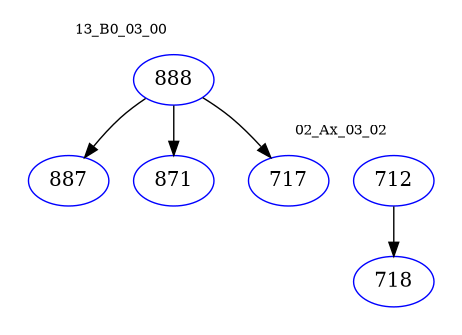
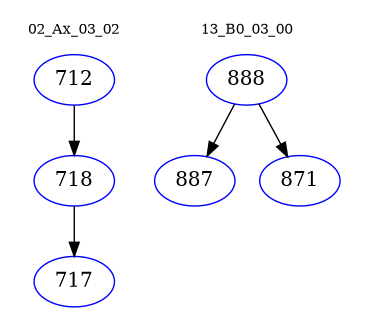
edge "888" -> "717": now "718" -> "717"
